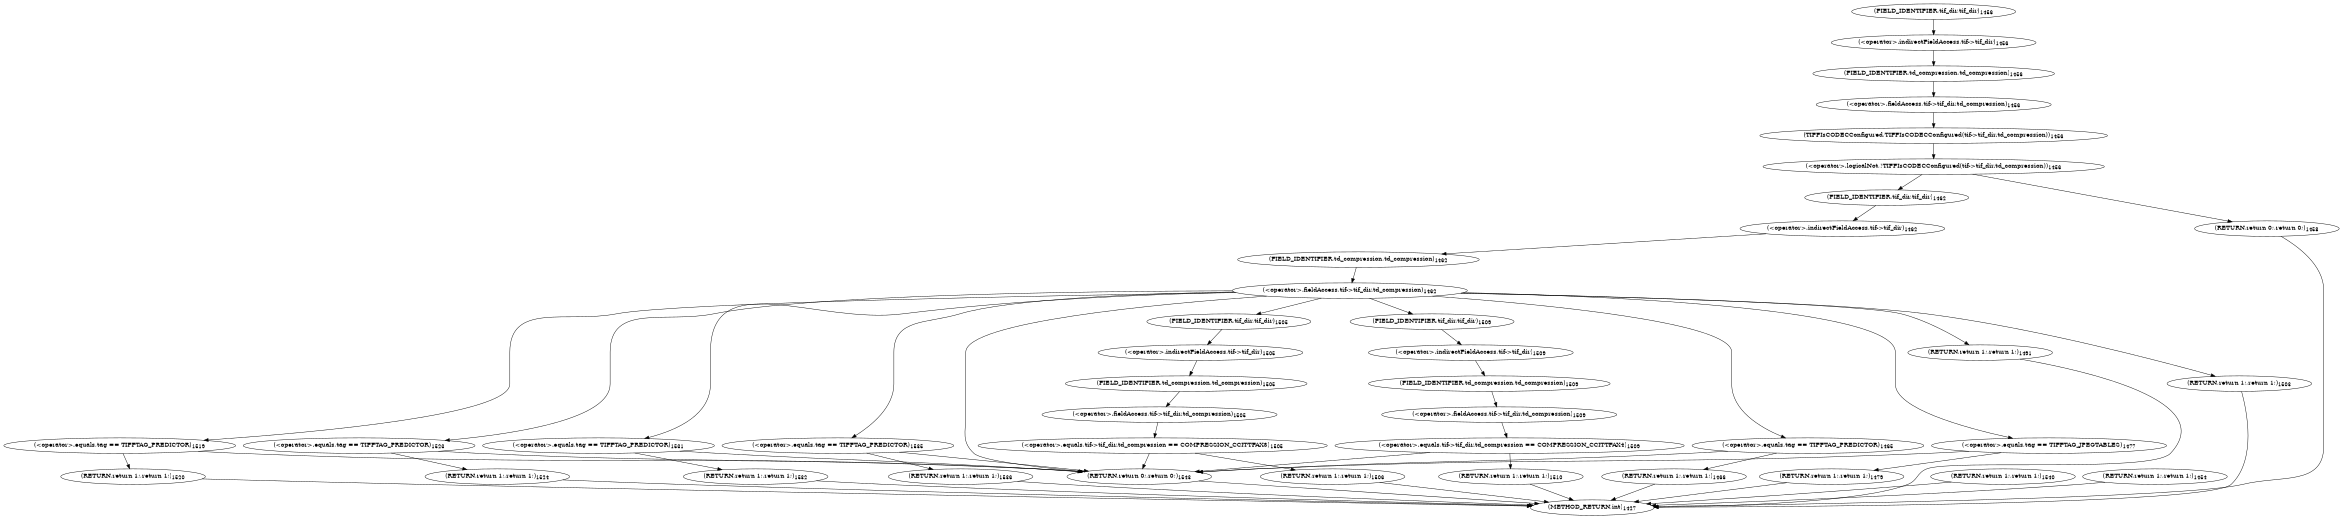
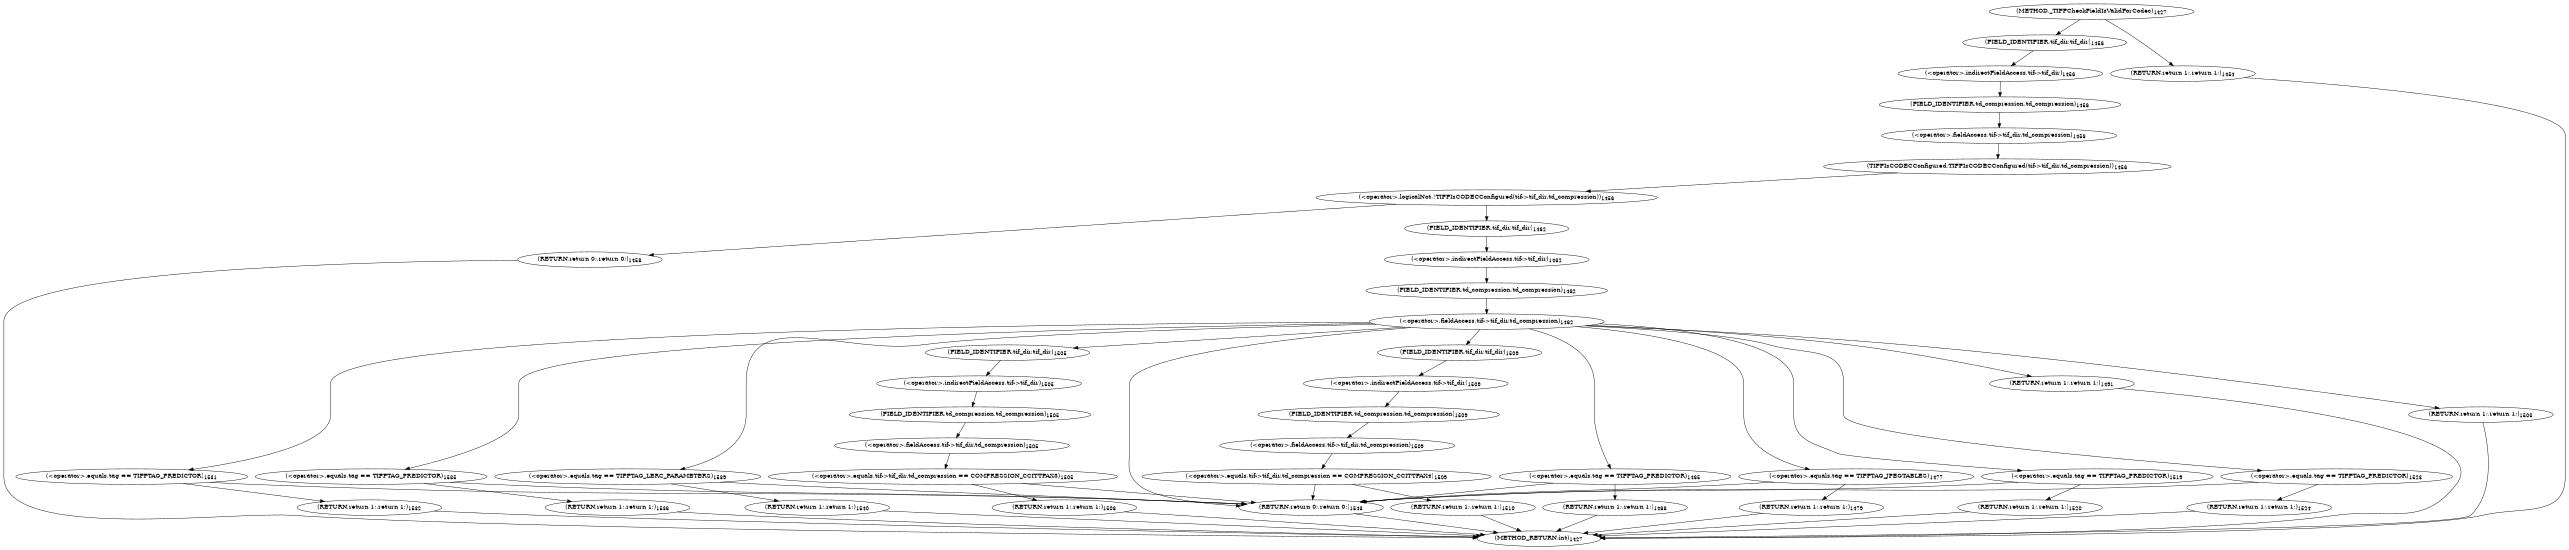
node "(METHOD,_TIFFCheckFieldIsValidForCodec)": added
node "(<operator>.equals,tag == TIFFTAG_LERC_PARAMETERS)": added
